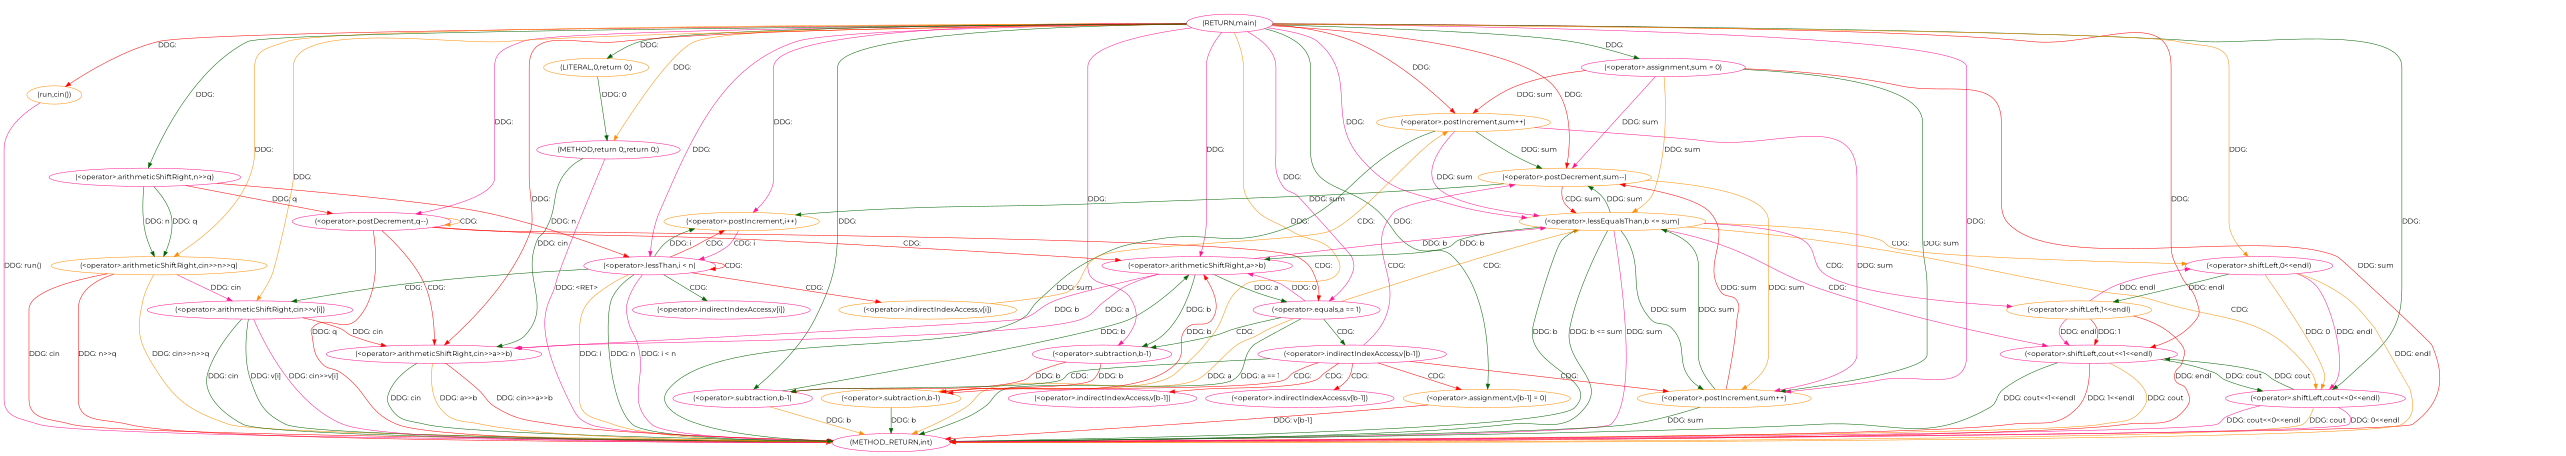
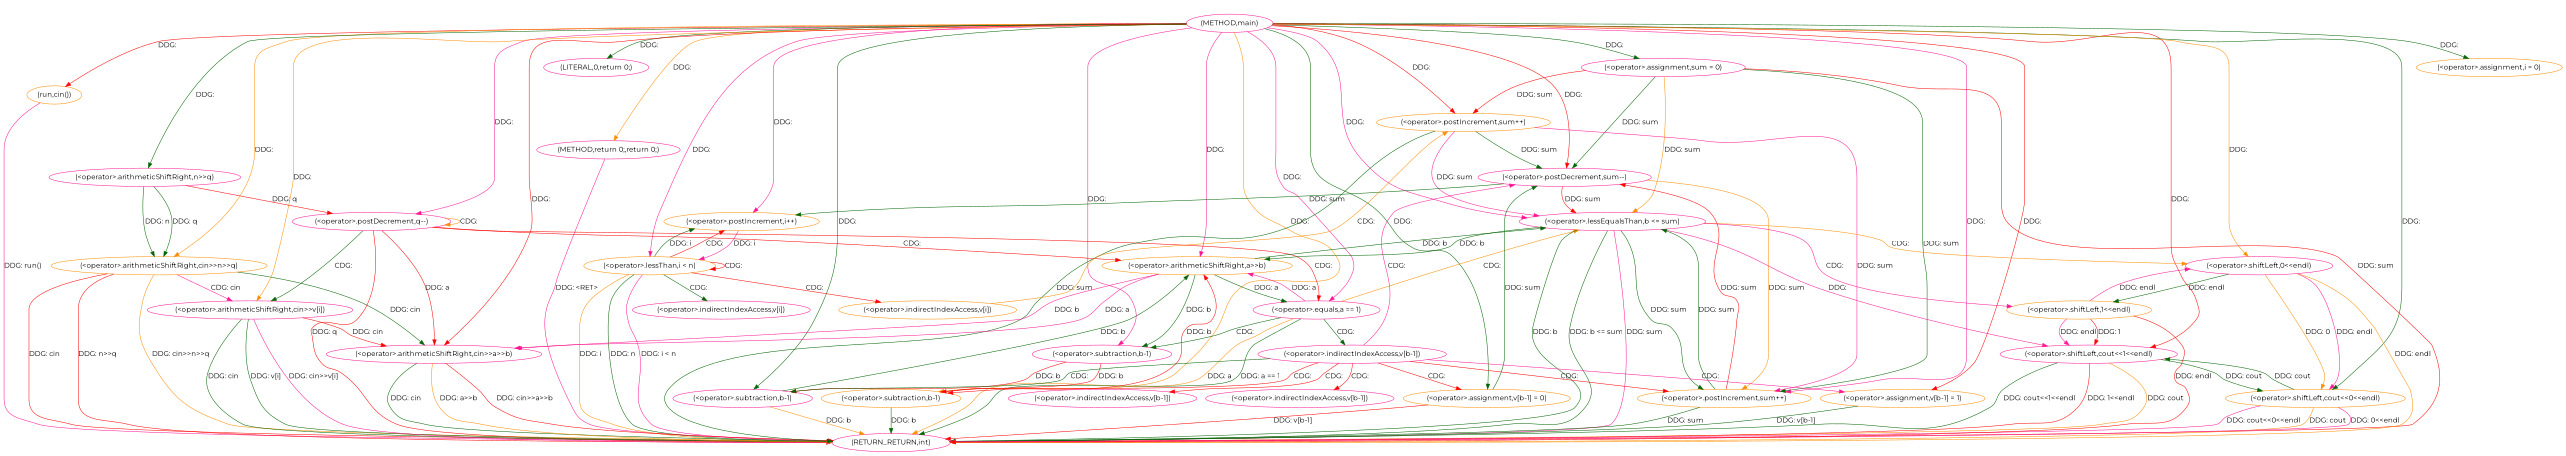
node "(RETURN,main)": label "(RETURN,main)" -> "(METHOD,main)"
node "(LITERAL,0,return 0;)": color darkorange -> deeppink
node "(<operator>.assignment,i = 0)": added
edge "(LITERAL,0,return 0;)" -> "(METHOD,return 0;,return 0;)": removed, label "DDG: 0"
edge "(<operator>.assignment,sum = 0)" -> "(<operator>.postDecrement,sum--)": color deeppink -> darkgreen
node "(<operator>.postDecrement,sum--)": color darkorange -> deeppink
edge "(<operator>.postDecrement,sum--)" -> "(<operator>.lessEqualsThan,b <= sum)": label "CDG: sum" -> "DDG: sum"
edge "(<operator>.lessEqualsThan,b <= sum)" -> "(<operator>.postDecrement,sum--)": now "(<operator>.assignment,v[b-1] = 0)" -> "(<operator>.postDecrement,sum--)"
edge "(<operator>.arithmeticShiftRight,n>>q)" -> "(<operator>.lessThan,i < n)": removed, label "DDG: n"
node "(<operator>.lessEqualsThan,b <= sum)": color darkorange -> deeppink
edge "(<operator>.arithmeticShiftRight,a>>b)" -> "(<operator>.lessEqualsThan,b <= sum)": color deeppink -> darkgreen
edge "(<operator>.postIncrement,i++)" -> "(<operator>.lessThan,i < n)": label "CDG: i" -> "DDG: i"
edge "(METHOD,return 0;,return 0;)" -> "(<operator>.arithmeticShiftRight,cin>>a>>b)": now "(<operator>.arithmeticShiftRight,cin>>n>>q)" -> "(<operator>.arithmeticShiftRight,cin>>a>>b)"
node "(<operator>.lessThan,i < n)": color deeppink -> darkorange
node "(<operator>.arithmeticShiftRight,a>>b)": color deeppink -> darkorange
edge "(<operator>.lessEqualsThan,b <= sum)" -> "(<operator>.shiftLeft,cout<<0<<endl)": removed, label "CDG:"
edge "(<operator>.lessThan,i < n)" -> "(<operator>.arithmeticShiftRight,cin>>v[i])": now "(<operator>.postDecrement,q--)" -> "(<operator>.arithmeticShiftRight,cin>>v[i])"
edge "(<operator>.arithmeticShiftRight,cin>>n>>q)" -> "(<operator>.arithmeticShiftRight,cin>>v[i])": label "DDG: cin" -> "CDG: cin"
edge "(<operator>.postDecrement,q--)" -> "(<operator>.arithmeticShiftRight,cin>>a>>b)": label "CDG: " -> "DDG: a"
edge "(<operator>.equals,a == 1)" -> "(<operator>.arithmeticShiftRight,a>>b)": label "DDG: 0" -> "DDG: a"
edge "(<operator>.lessEqualsThan,b <= sum)" -> "(<operator>.shiftLeft,cout<<1<<endl)": label "CDG: " -> "DDG: "
node "(<operator>.assignment,v[b-1] = 1)": added
node "(<operator>.shiftLeft,cout<<0<<endl)": color deeppink -> darkorange
node "(METHOD_RETURN,int)": label "(METHOD_RETURN,int)" -> "(RETURN_RETURN,int)"
